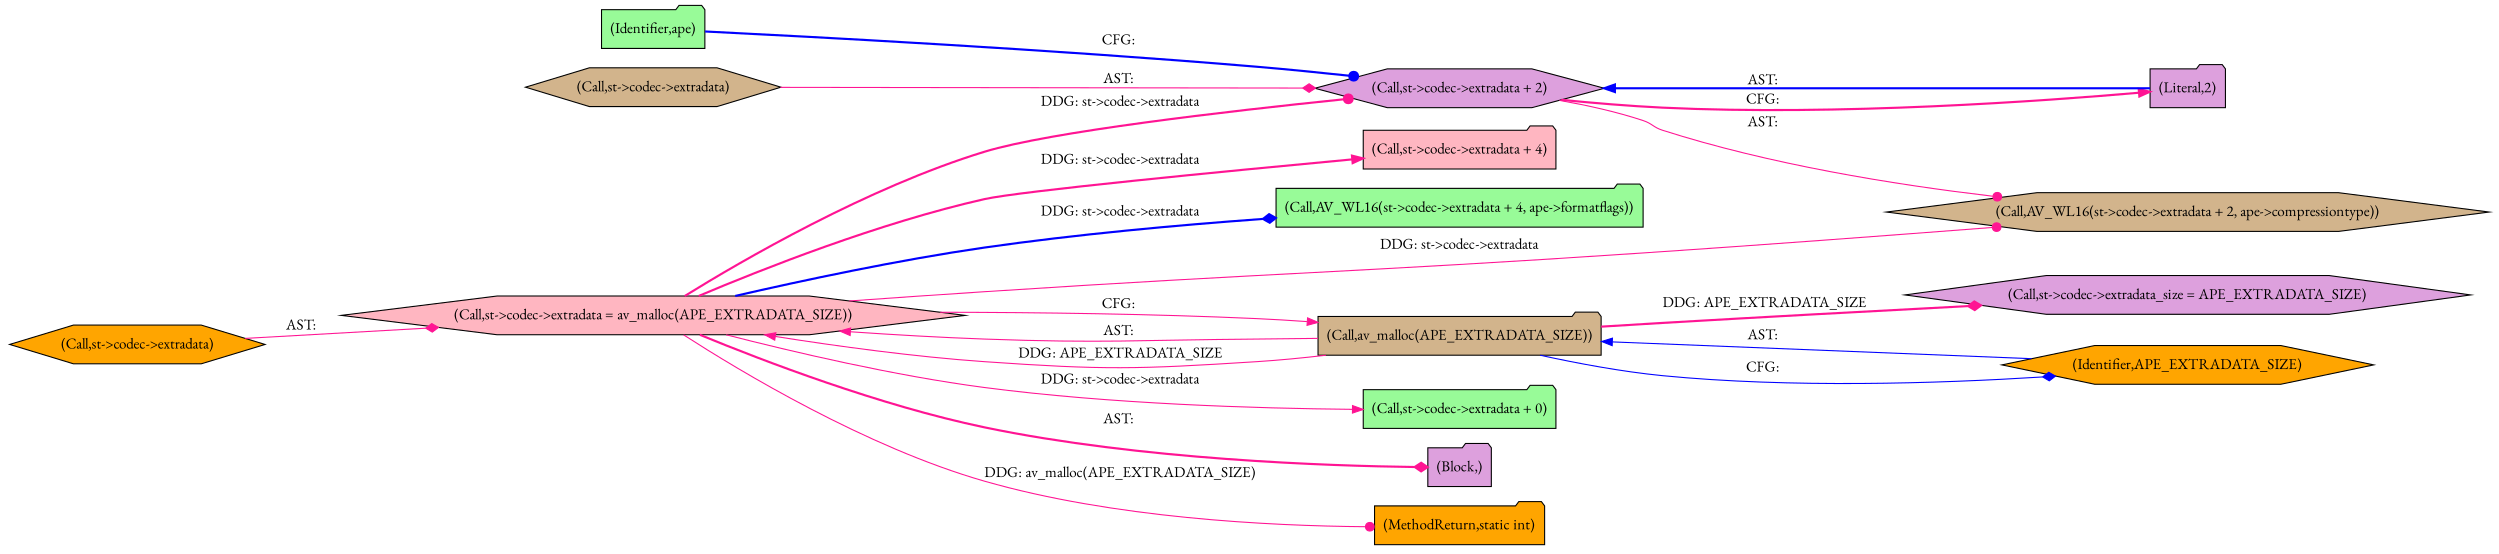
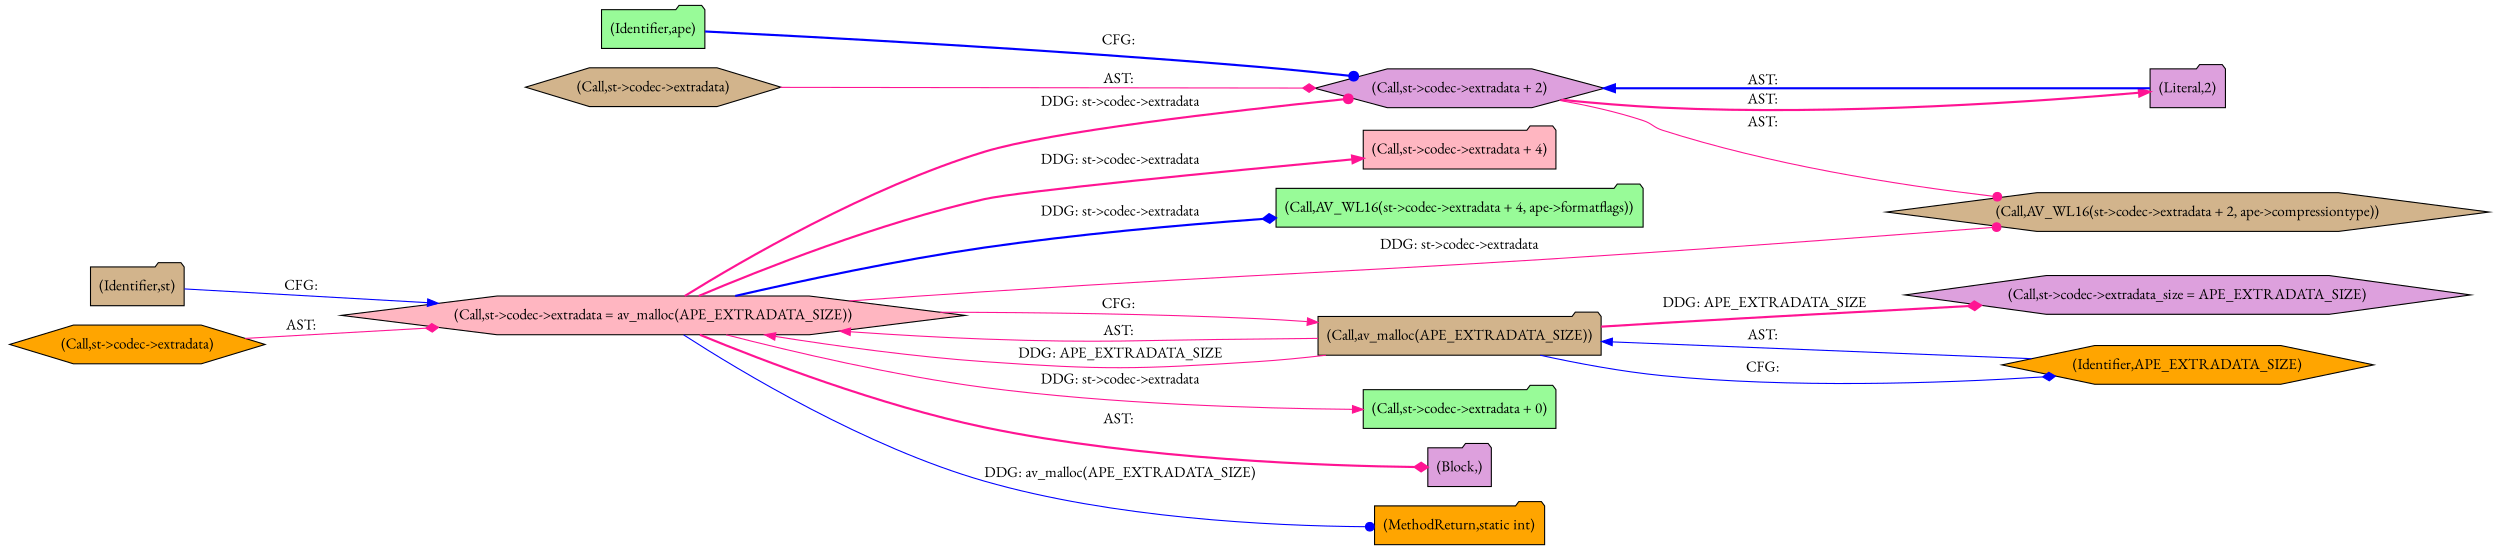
edge "(Call,st->codec->extradata + 2)" -> "(Literal,2)": label "CFG: " -> "AST: "
node "(Identifier,st)": added
edge "(Call,st->codec->extradata = av_malloc(APE_EXTRADATA_SIZE))" -> "(MethodReturn,static int)": color deeppink -> blue
